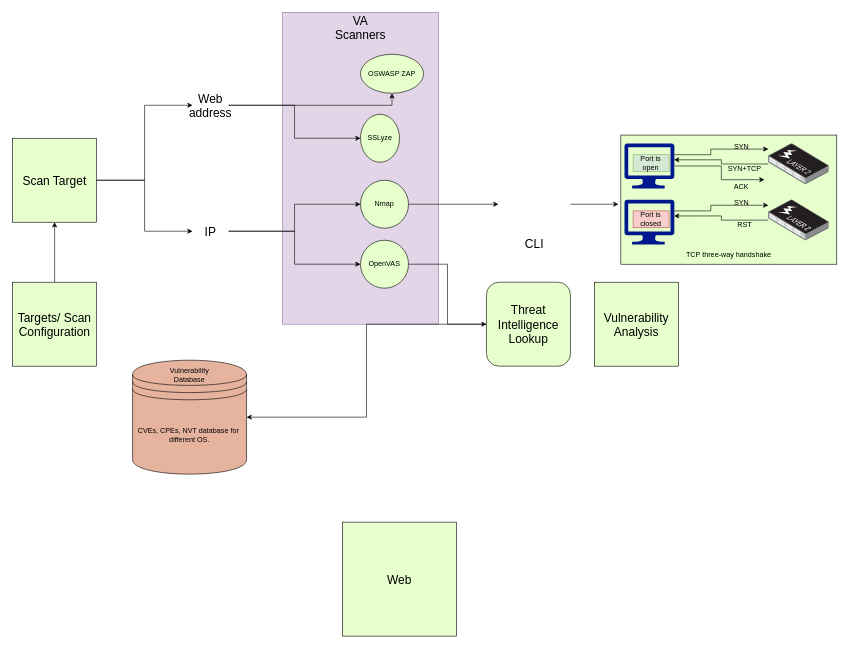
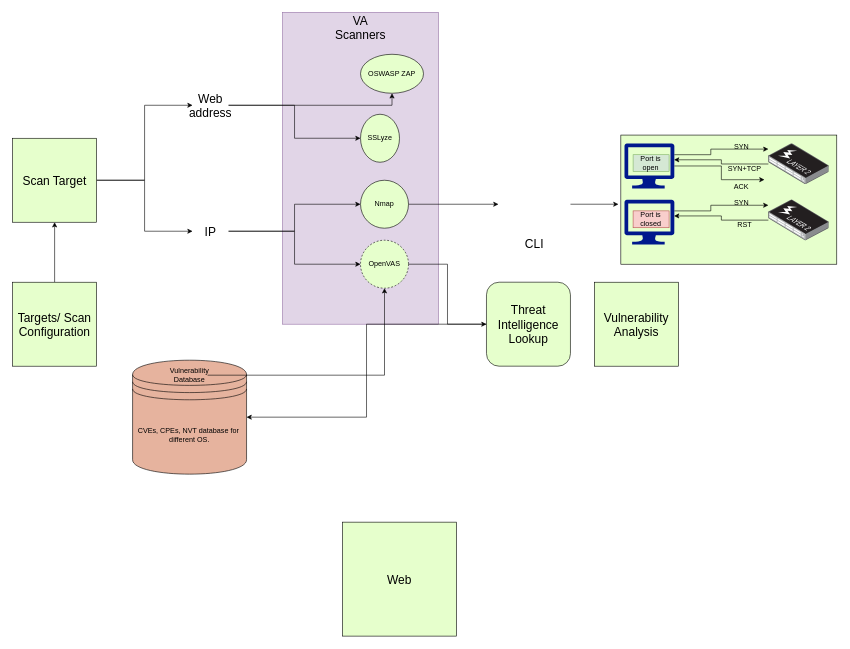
node "TCP three-way handshake": removed
node "OpenVAS": style solid -> dashed
edge "Vulnerability Database" -> "OpenVAS": added
